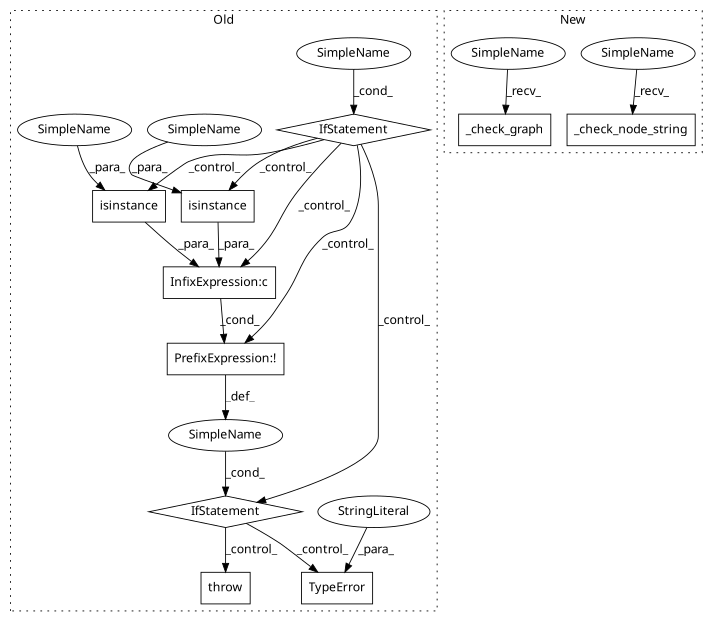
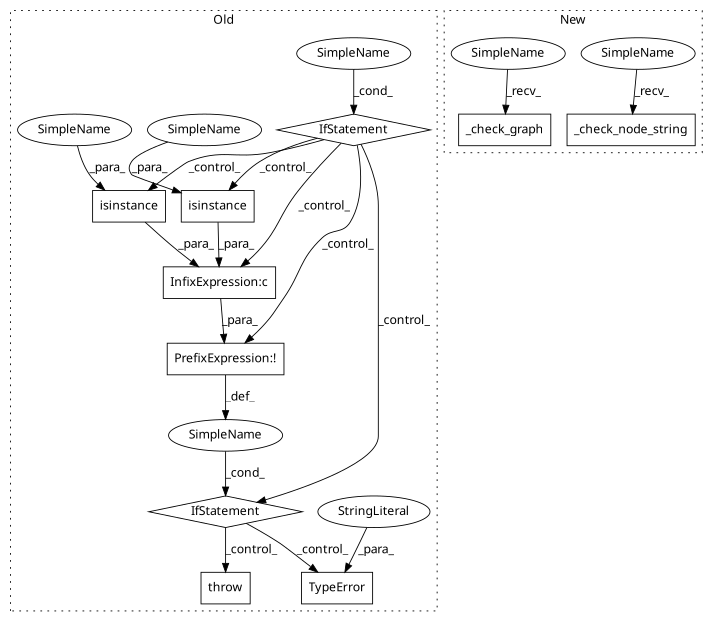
edge "InfixExpression:c" -> "PrefixExpression:!": label "_cond_" -> "_para_"
